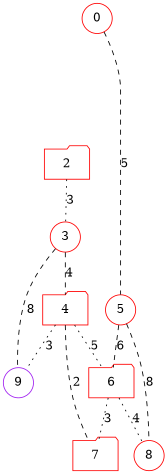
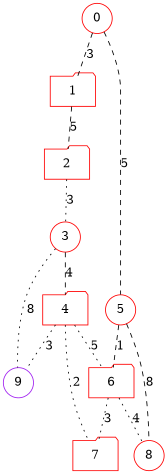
node "1": added
edge "3" -- "9": style dashed -> dotted
edge "5" -- "6": label "6" -> "1"
edge "4" -- "7": style dashed -> dotted
